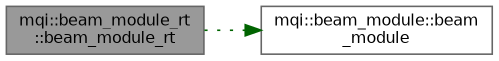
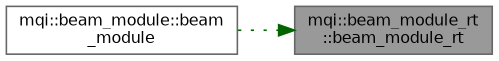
edge "mqi::beam_module_rt ::beam_module_rt" -> "mqi::beam_module::beam _module": reversed
